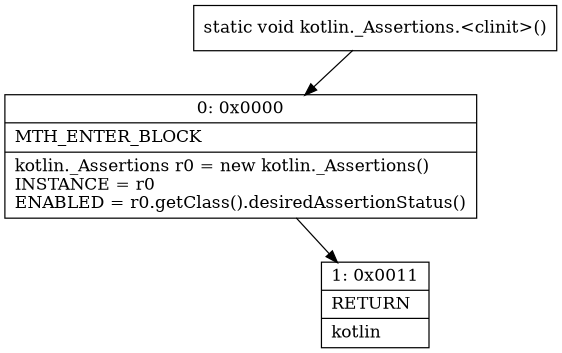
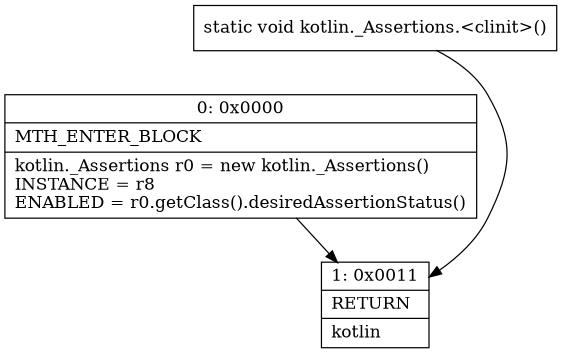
edge "static void kotlin._Assertions.<clinit>()" -> "0: 0x0000": now "static void kotlin._Assertions.<clinit>()" -> "1: 0x0011"
node "0: 0x0000": text "INSTANCE = r0" -> "INSTANCE = r8"
